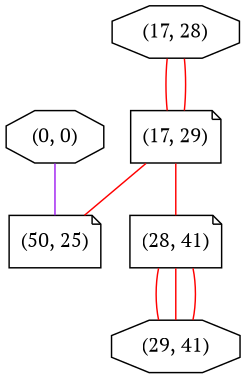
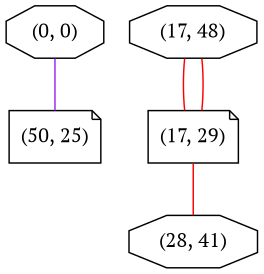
node "(17, 28)": label "(17, 28)" -> "(17, 48)"
edge "(17, 29)" -- "(50, 25)": removed
node "(28, 41)": shape note -> octagon
node "(29, 41)": removed
